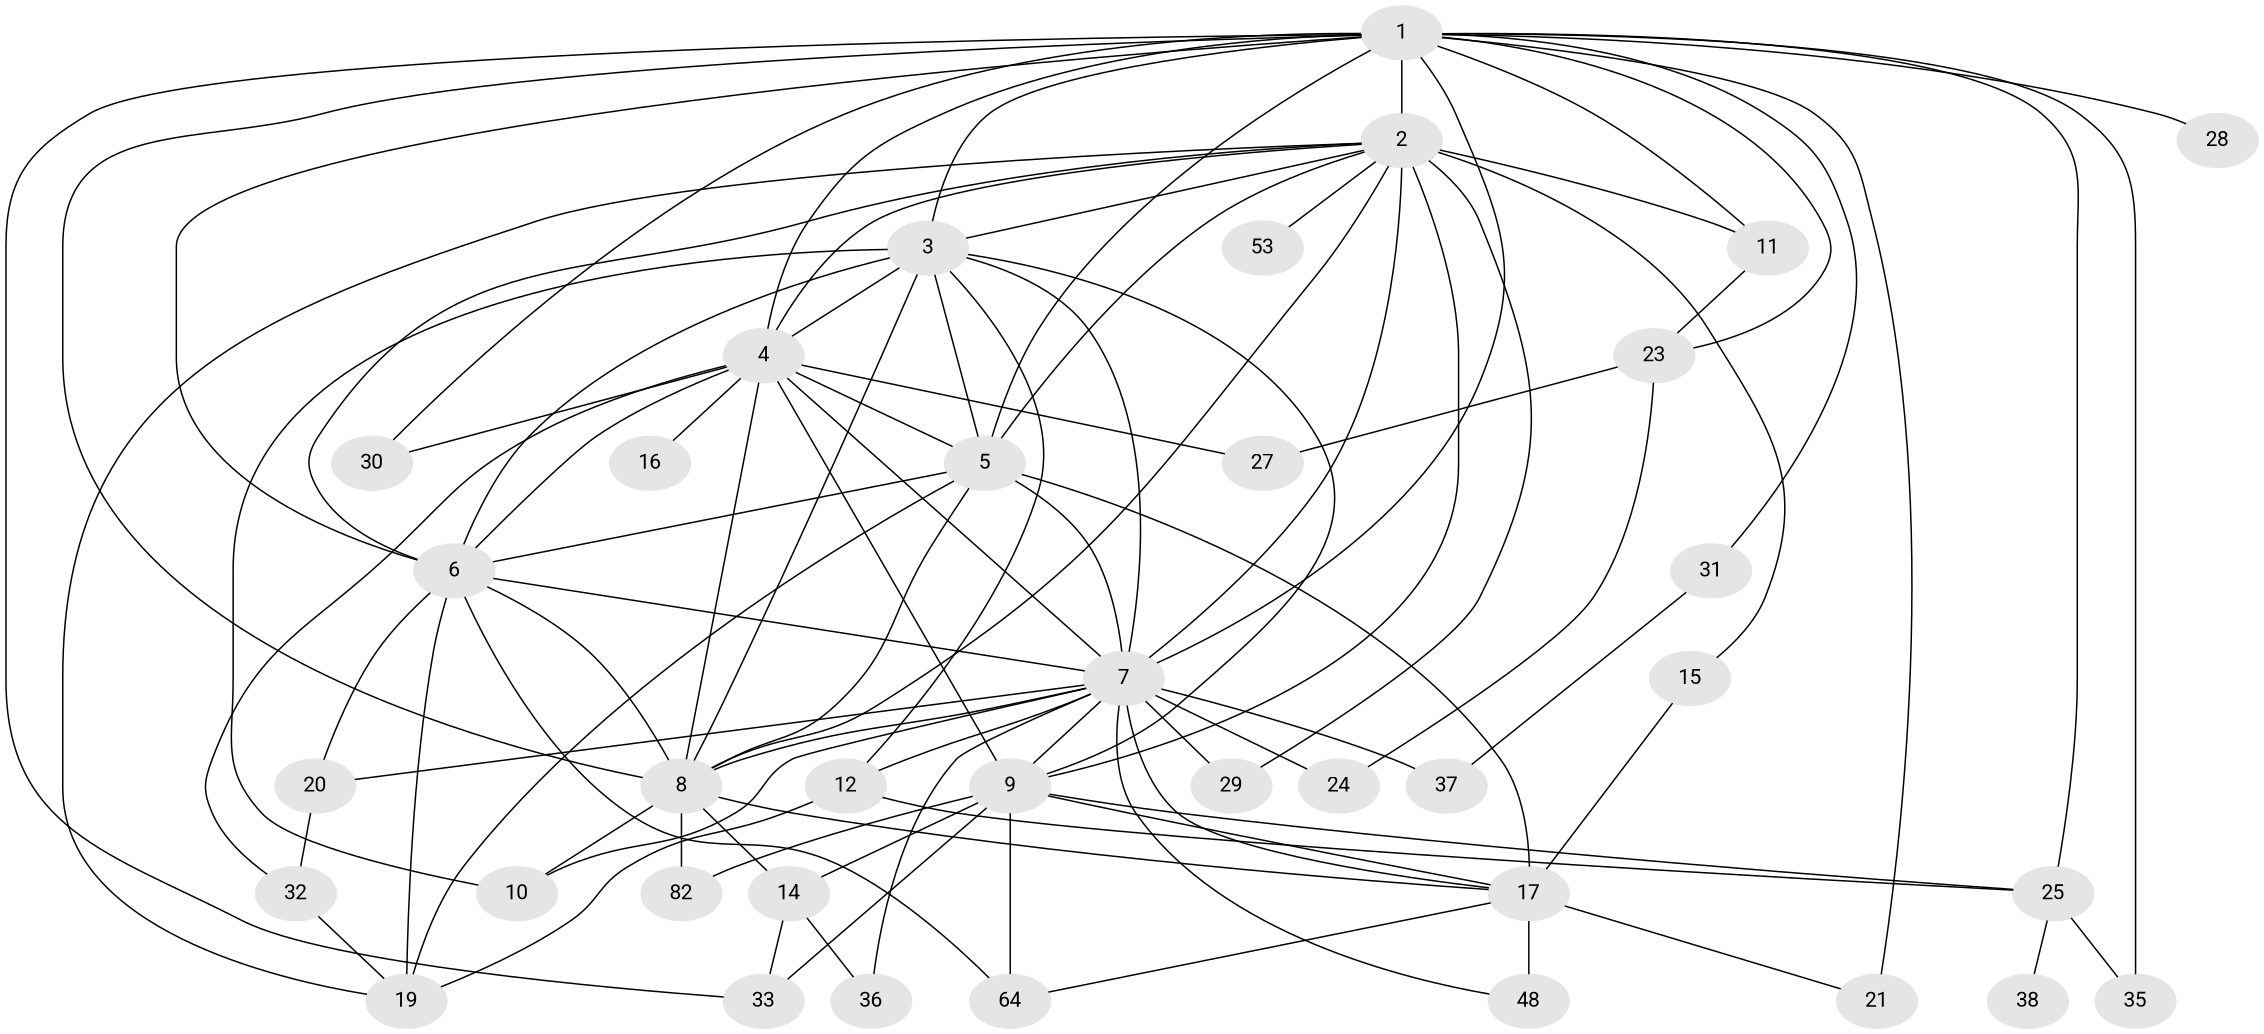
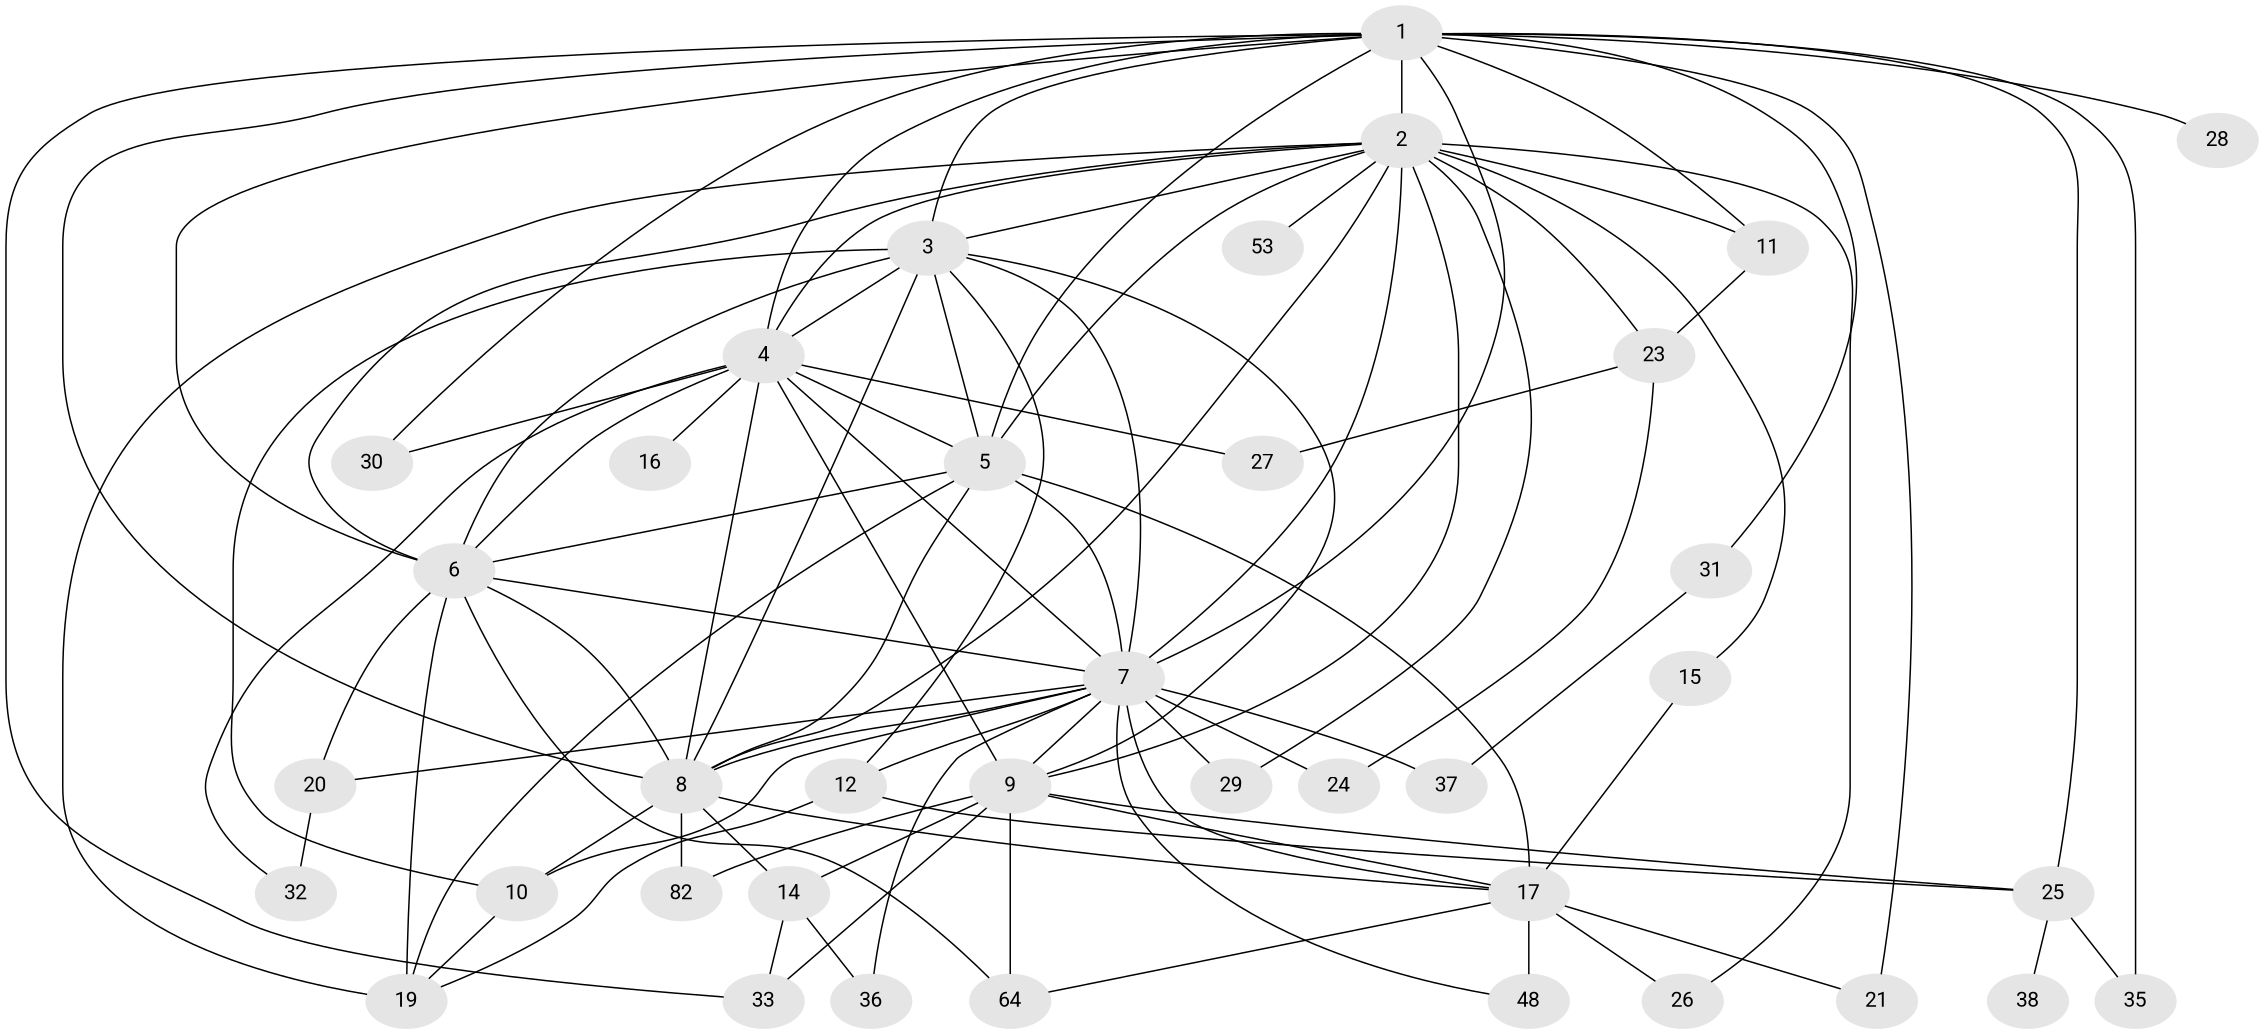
edge "1" -- "23": now "2" -- "23"
edge "32" -- "19": now "10" -- "19"
node "26": added
